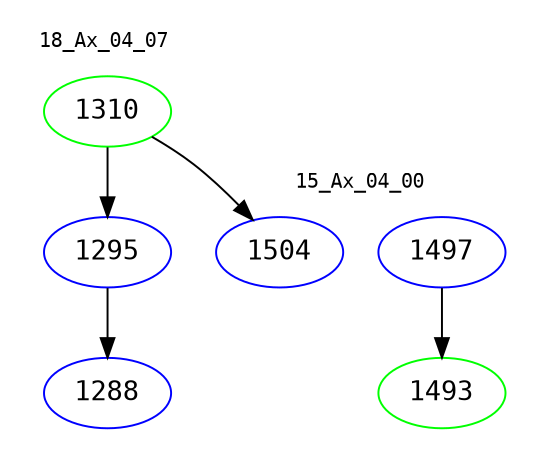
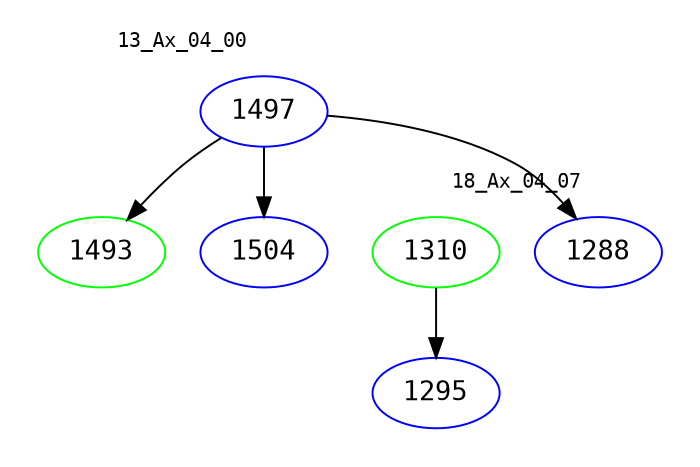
edge "1310" -> "1504": now "1497" -> "1504"
cluster "15_Ax_04_00": label "15_Ax_04_00" -> "13_Ax_04_00"
edge "1295" -> "1288": now "1497" -> "1288"
